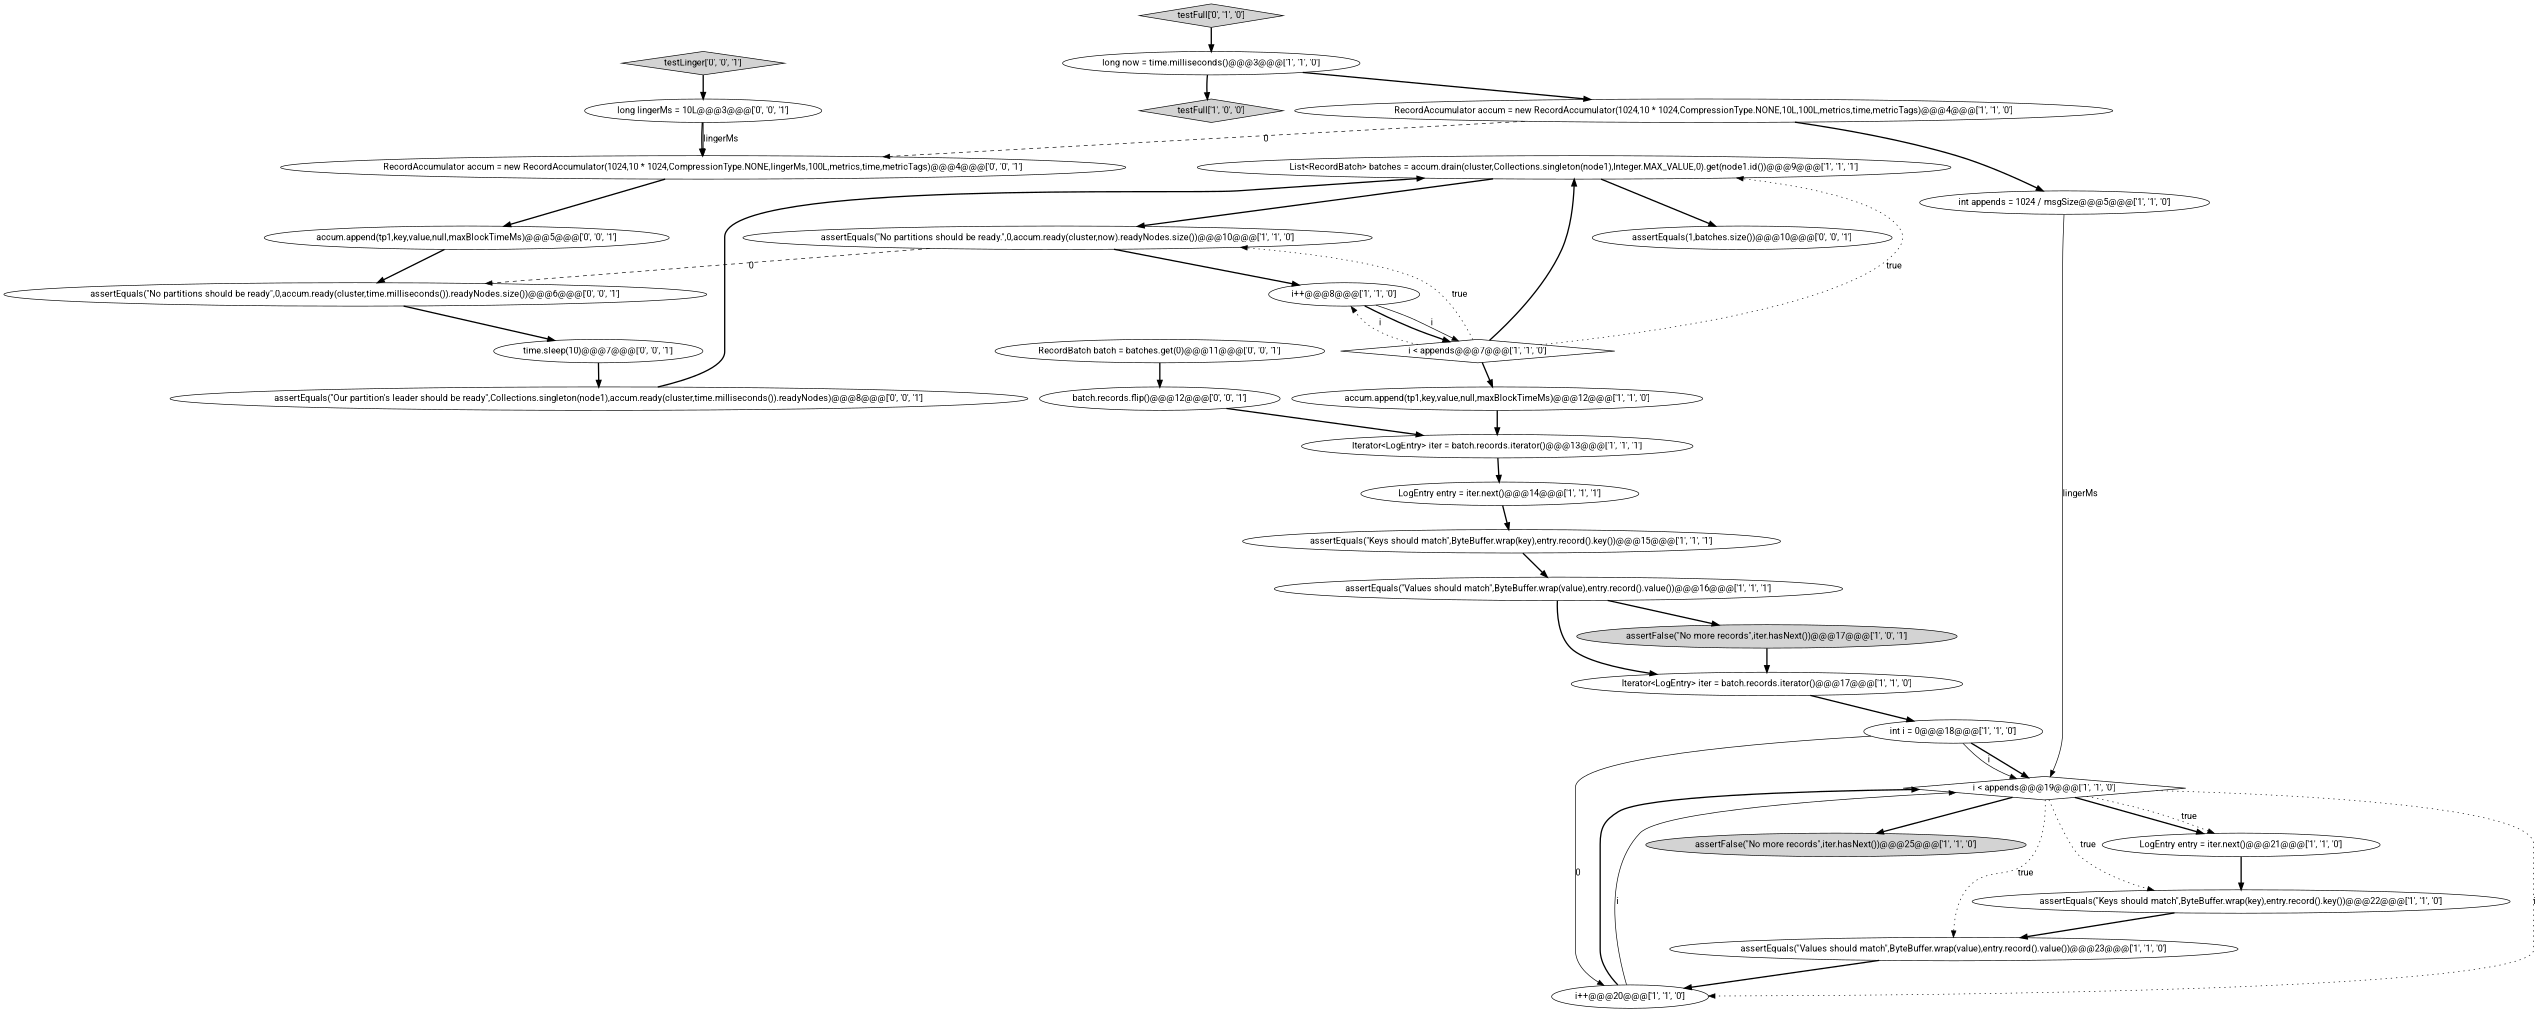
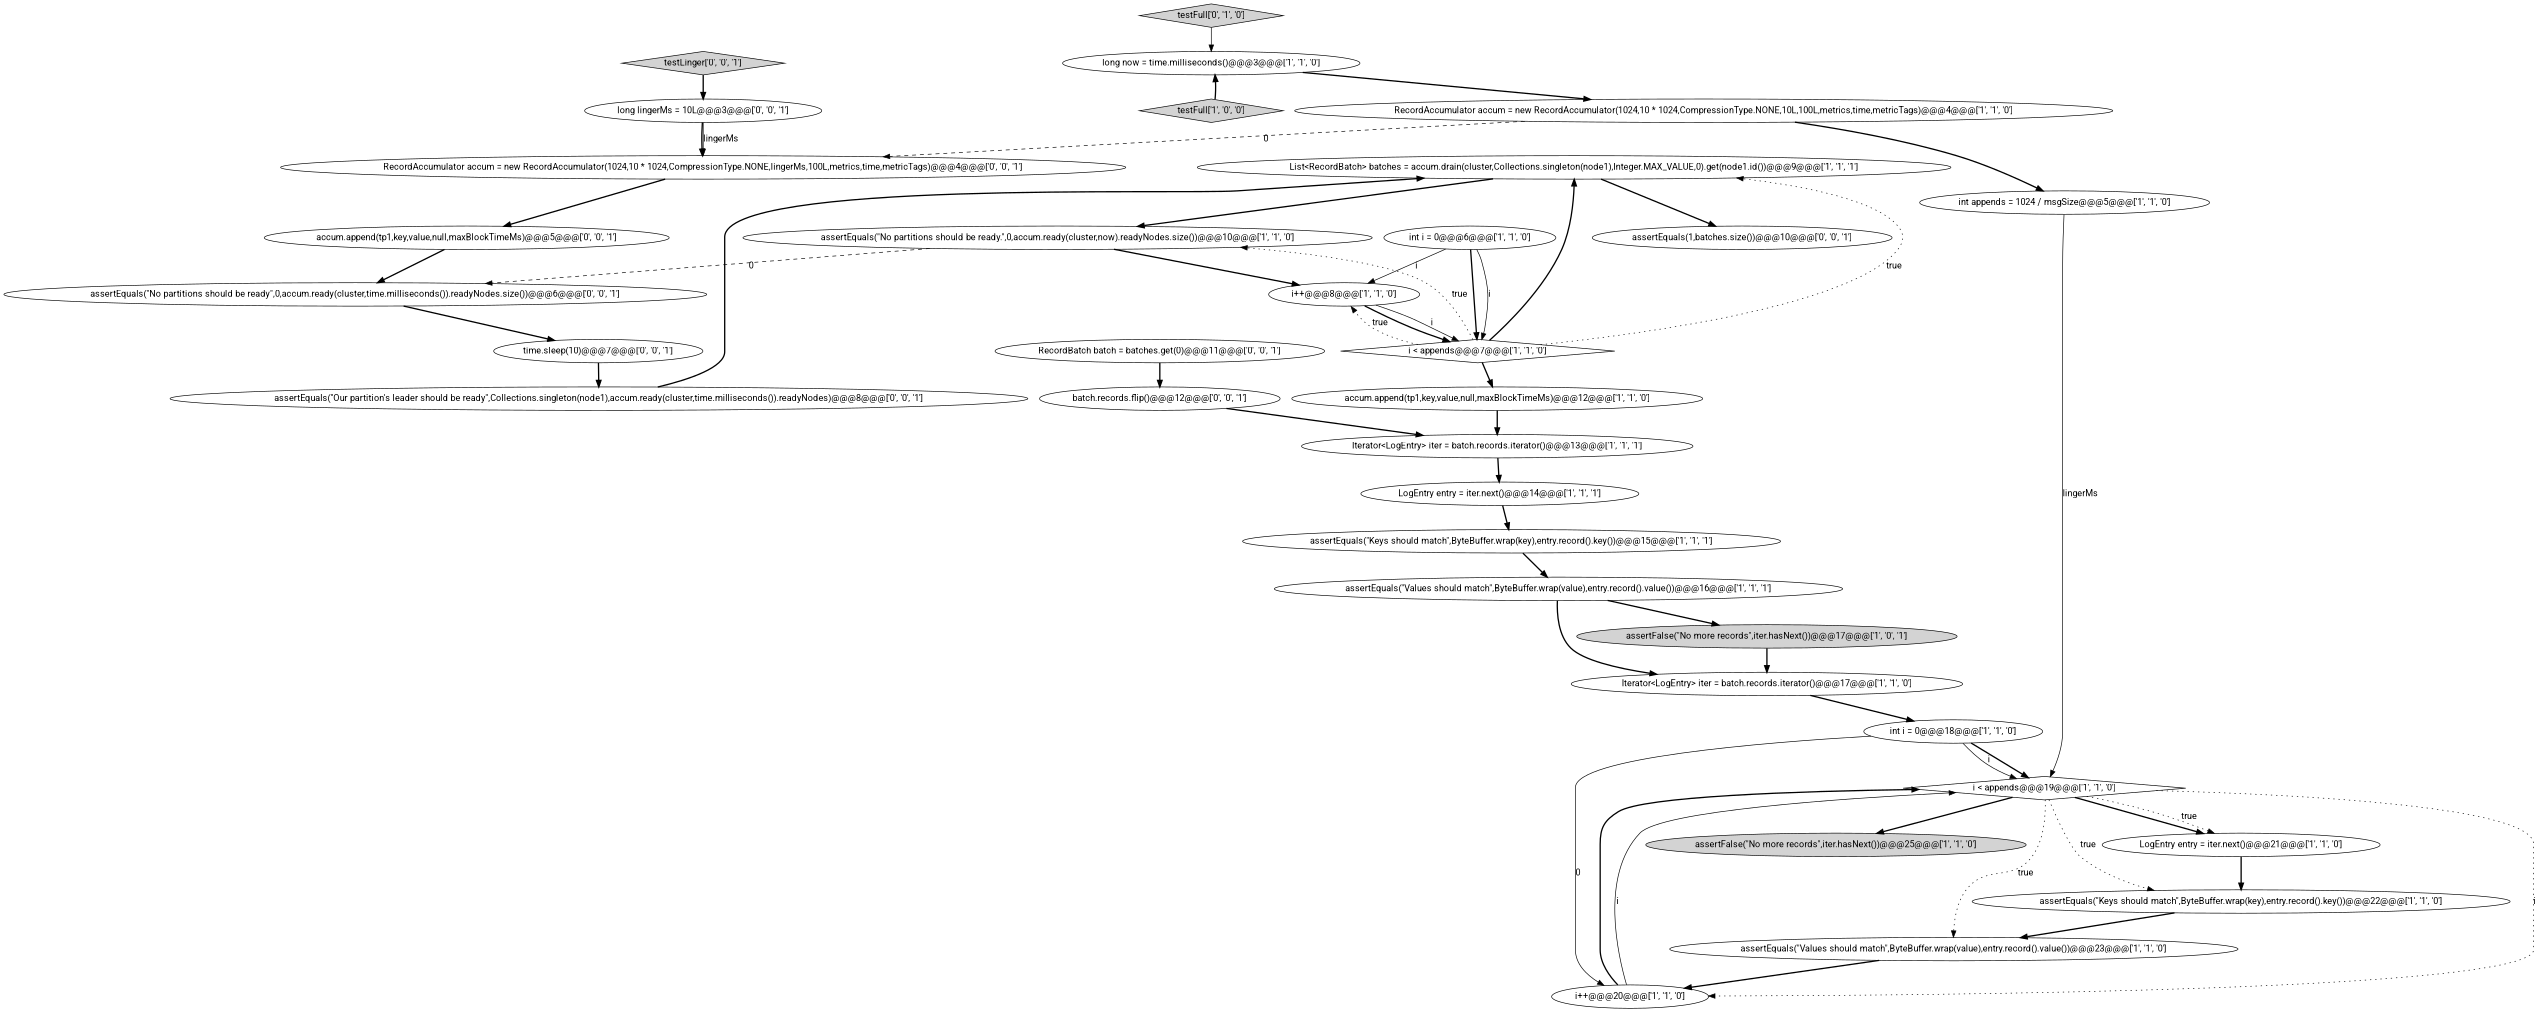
edge "testFull['0', '1', '0']" -> "long now = time.milliseconds()@@@3@@@['1', '1', '0']": style bold -> solid
edge "long now = time.milliseconds()@@@3@@@['1', '1', '0']" -> "testFull['1', '0', '0']": reversed
node "int i = 0@@@6@@@['1', '1', '0']": added
edge "i < appends@@@7@@@['1', '1', '0']" -> "i++@@@8@@@['1', '1', '0']": label "i" -> "true"
